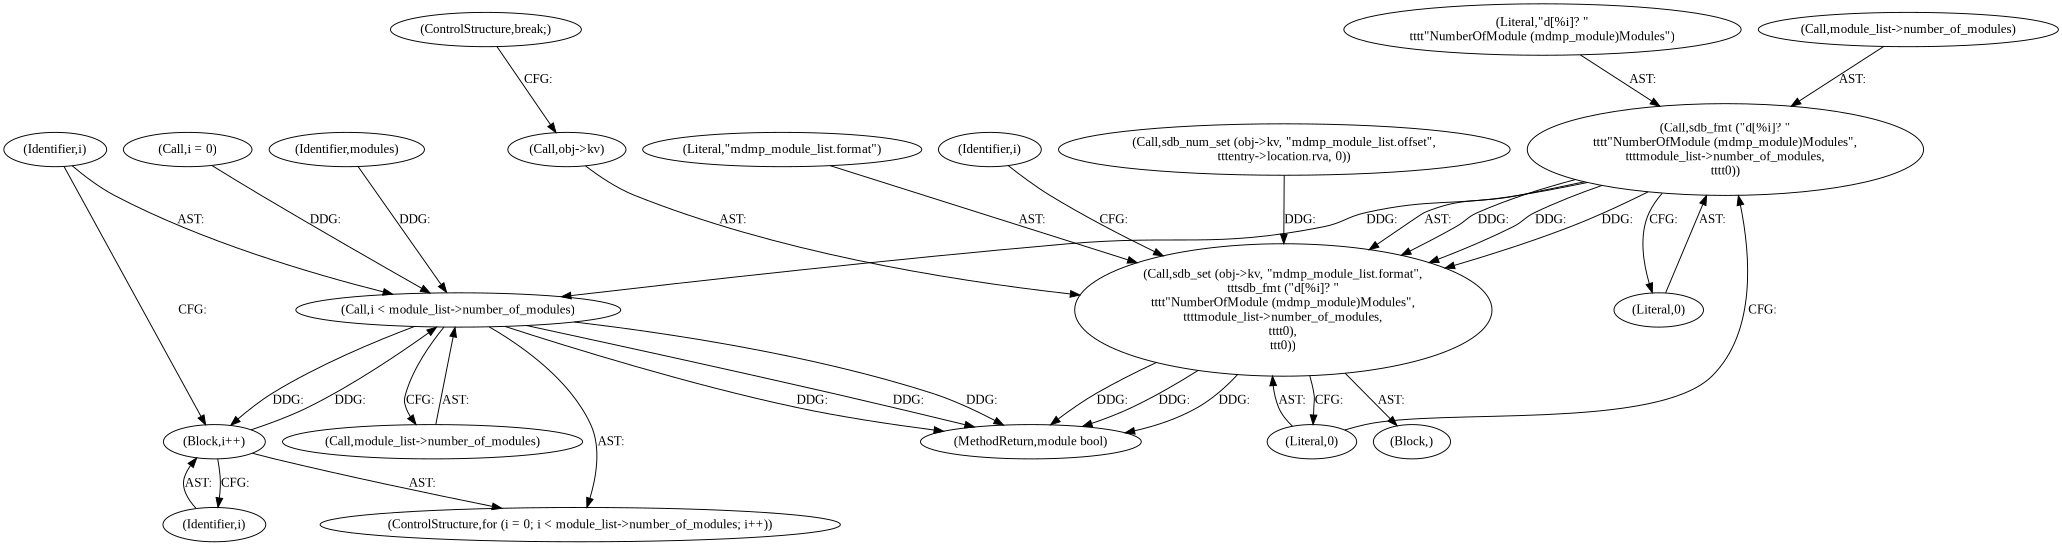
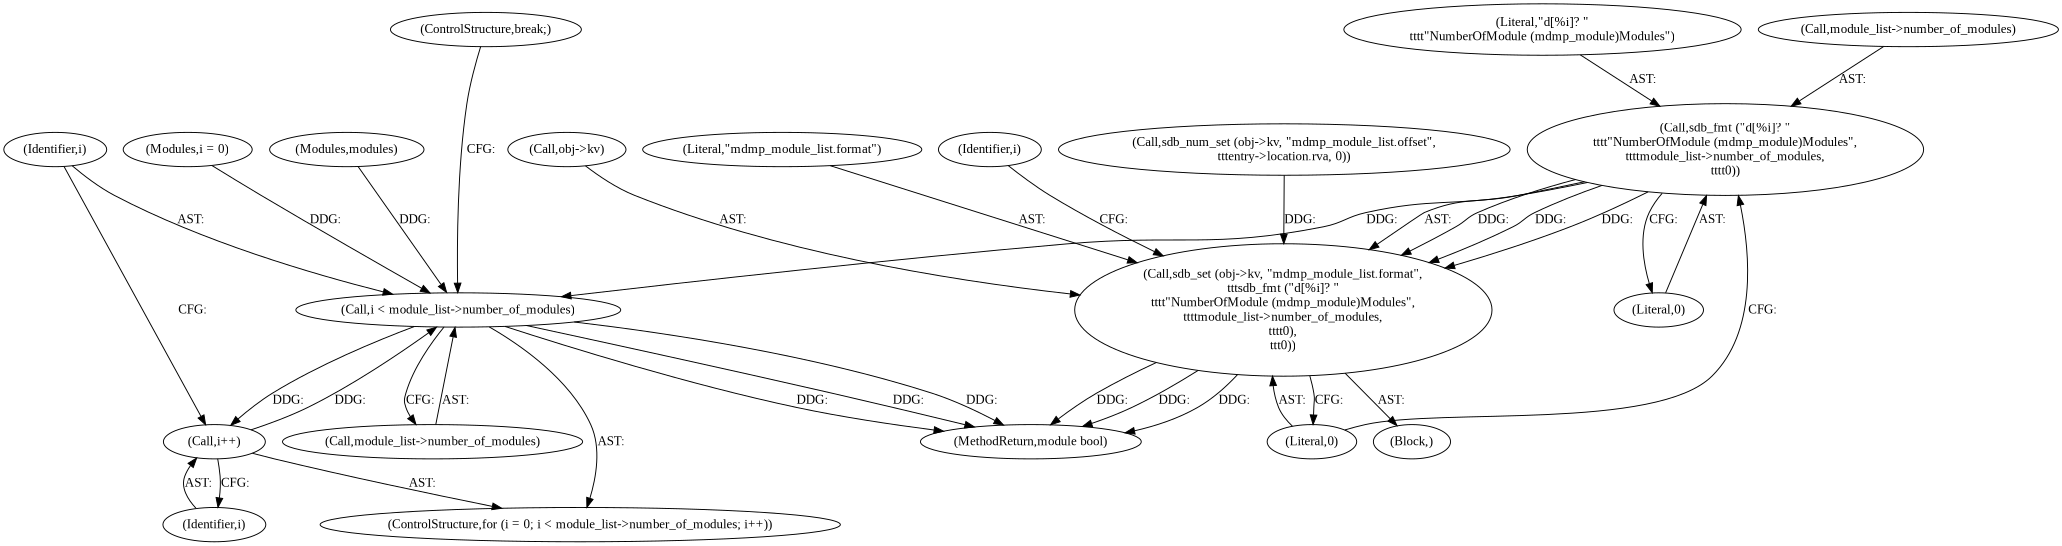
edge "(ControlStructure,break;)" -> "(Call,obj->kv)": now "(ControlStructure,break;)" -> "(Call,i < module_list->number_of_modules)"
node "(Call,i = 0)": label "(Call,i = 0)" -> "(Modules,i = 0)"
node "(Identifier,modules)": label "(Identifier,modules)" -> "(Modules,modules)"
node "(Block,i++)": label "(Block,i++)" -> "(Call,i++)"
